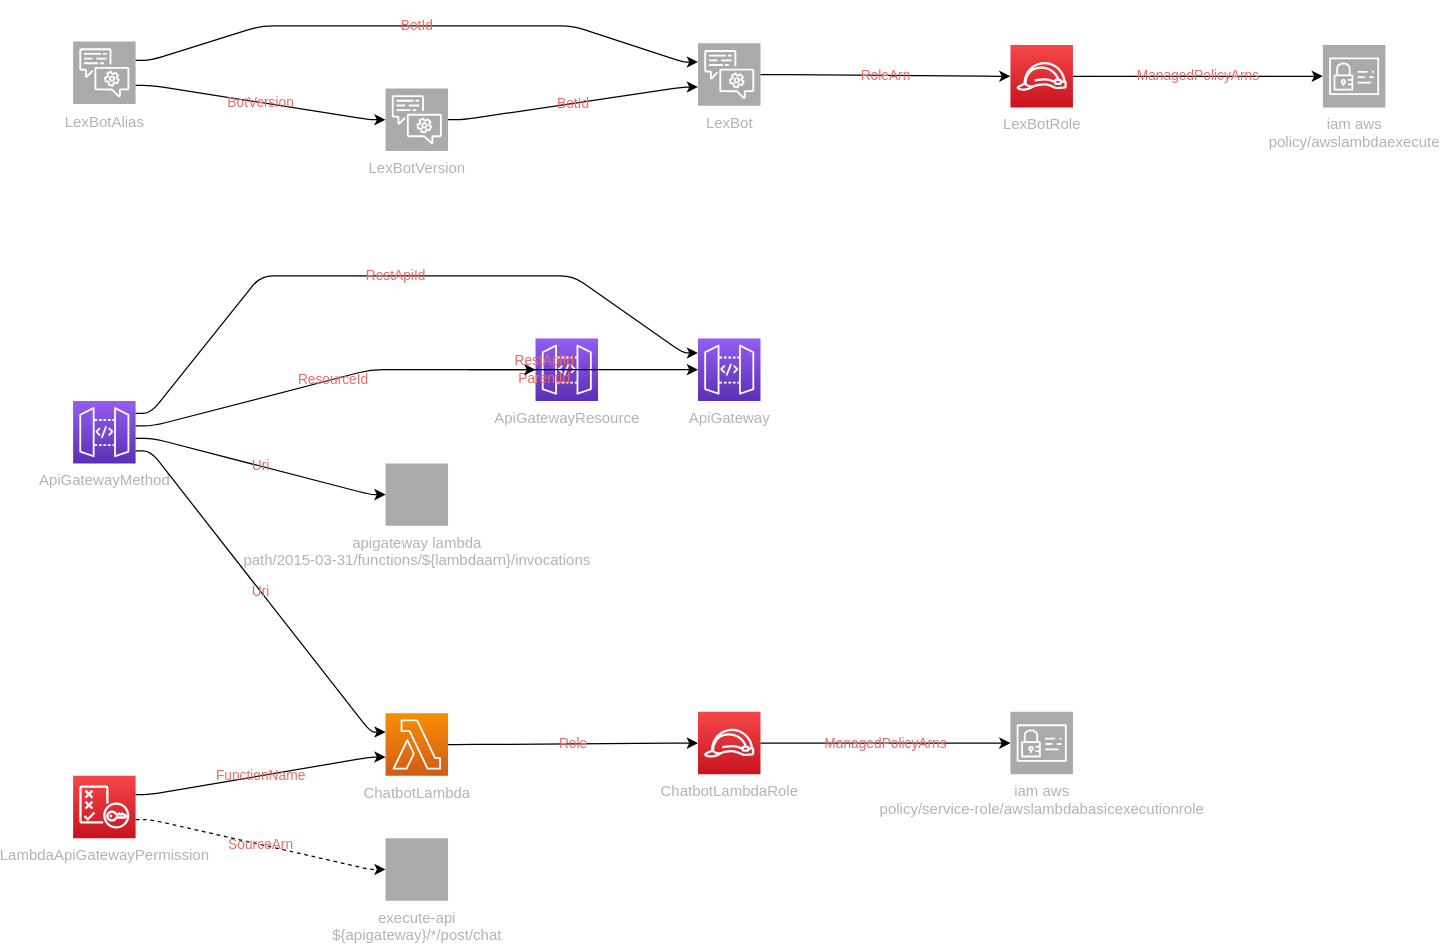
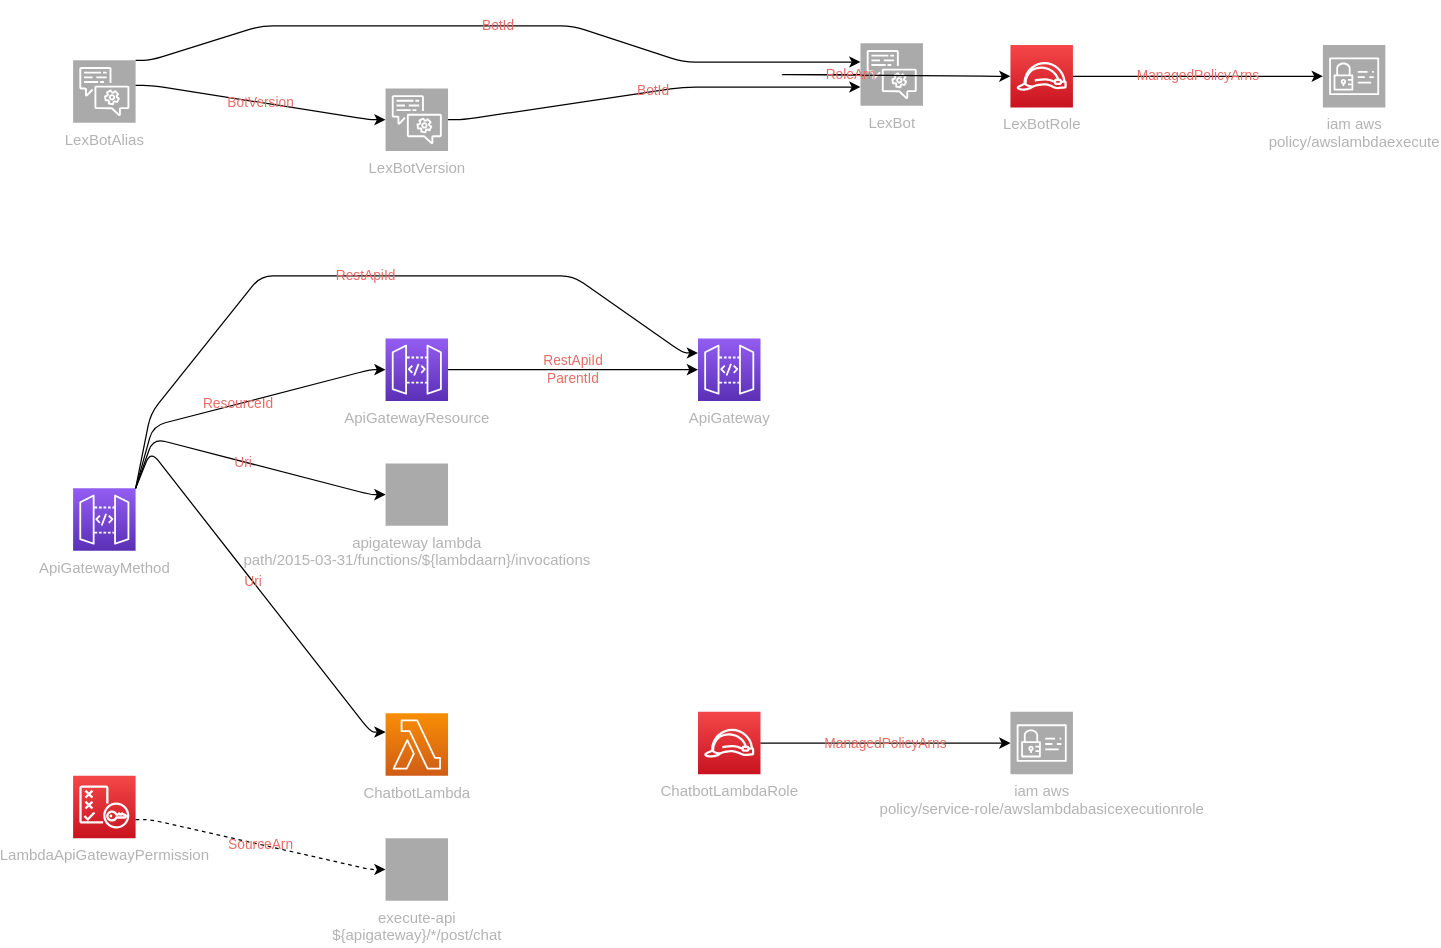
node "LexBotAlias": moved (104, 73) -> (104, 91)
node "LexBot": moved (729, 74) -> (892, 74)
node "ApiGatewayResource": moved (567, 369) -> (417, 369)
node "ApiGatewayMethod": moved (104, 432) -> (104, 519)
edge "ChatbotLambda" -> "ChatbotLambdaRole": removed, label "Role"
edge "LambdaApiGatewayPermission" -> "ChatbotLambda": removed, label "FunctionName"
